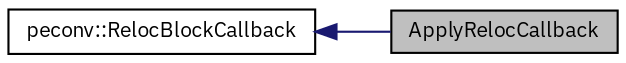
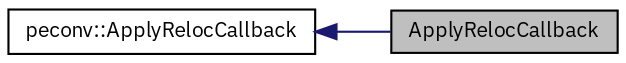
node "peconv::RelocBlockCallback": label "peconv::RelocBlockCallback" -> "peconv::ApplyRelocCallback"
